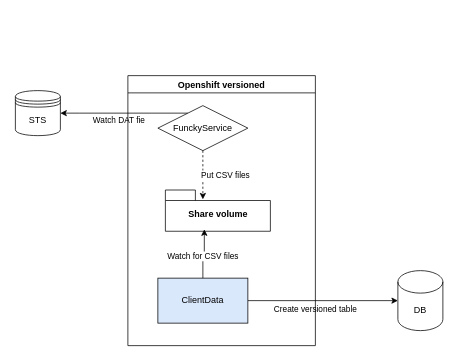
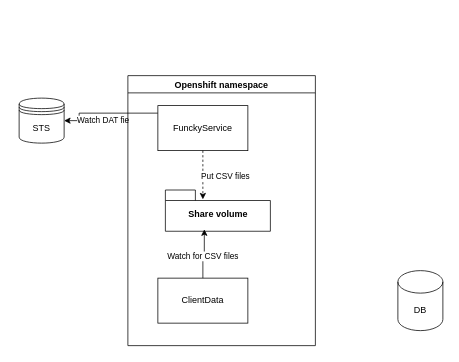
node "Openshift versioned": label "Openshift versioned" -> "Openshift namespace"
node "STS": moved (38, 113) -> (42, 120)
node "FunckyService": shape diamond -> rectangle
node "ClientData": fillcolor #dae8fc -> #ffffff
edge "ClientData" -> "DB": removed, label "Create versioned table"
